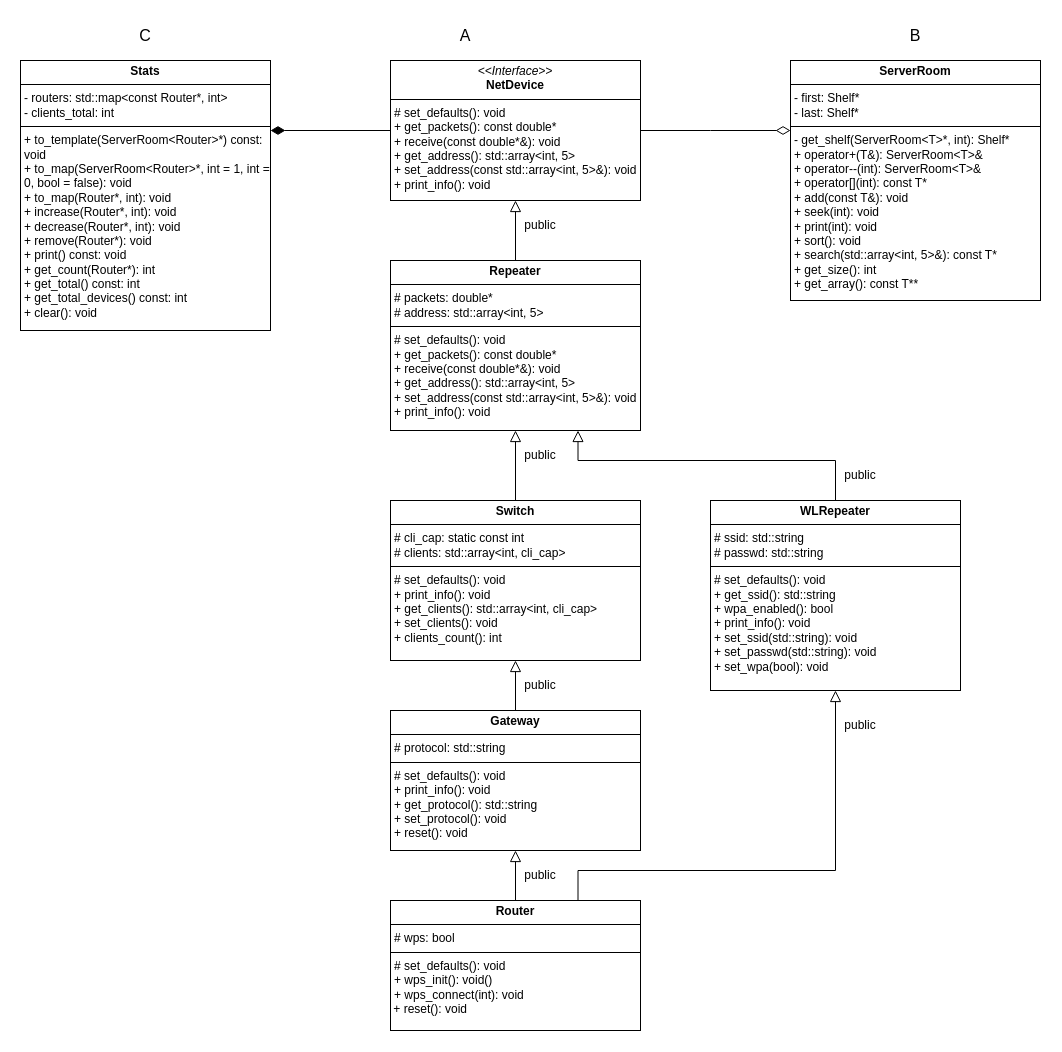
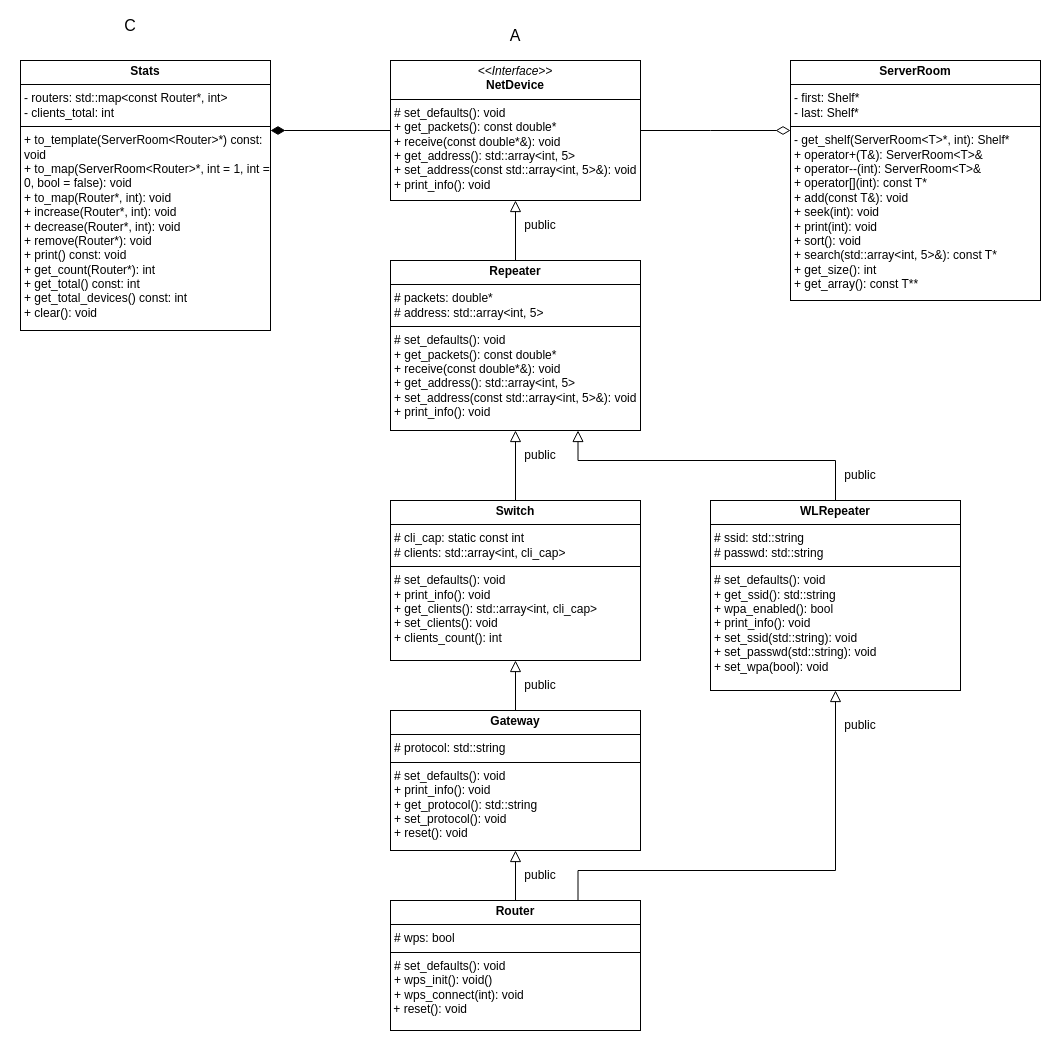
node "C": moved (146, 36) -> (131, 26)
node "A": moved (466, 36) -> (516, 36)
node "B": removed
